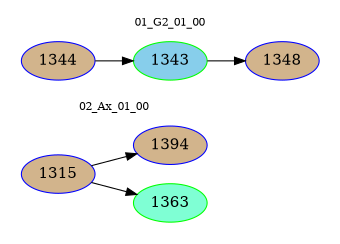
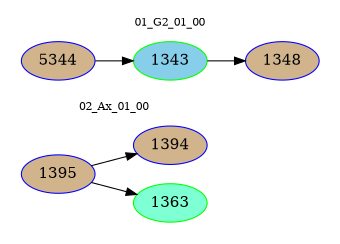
node "1344": label "1344" -> "5344"
node "1315": label "1315" -> "1395"
